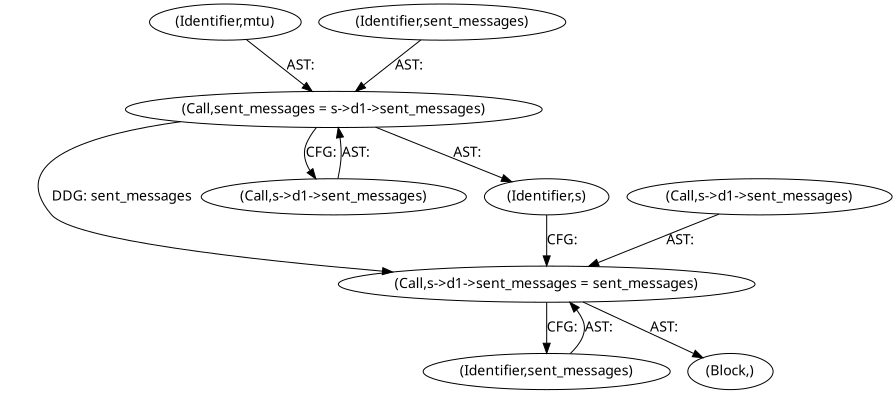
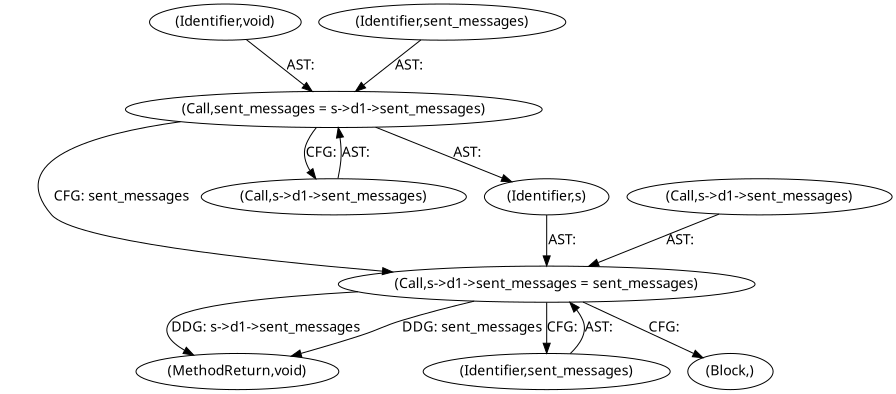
node "(Identifier,mtu)": label "(Identifier,mtu)" -> "(Identifier,void)"
edge "(Call,sent_messages = s->d1->sent_messages)" -> "(Call,s->d1->sent_messages = sent_messages)": label "DDG: sent_messages" -> "CFG: sent_messages"
edge "(Identifier,s)" -> "(Call,s->d1->sent_messages = sent_messages)": label "CFG: " -> "AST: "
edge "(Call,s->d1->sent_messages = sent_messages)" -> "(Block,)": label "AST: " -> "CFG: "
node "(MethodReturn,void)": added
